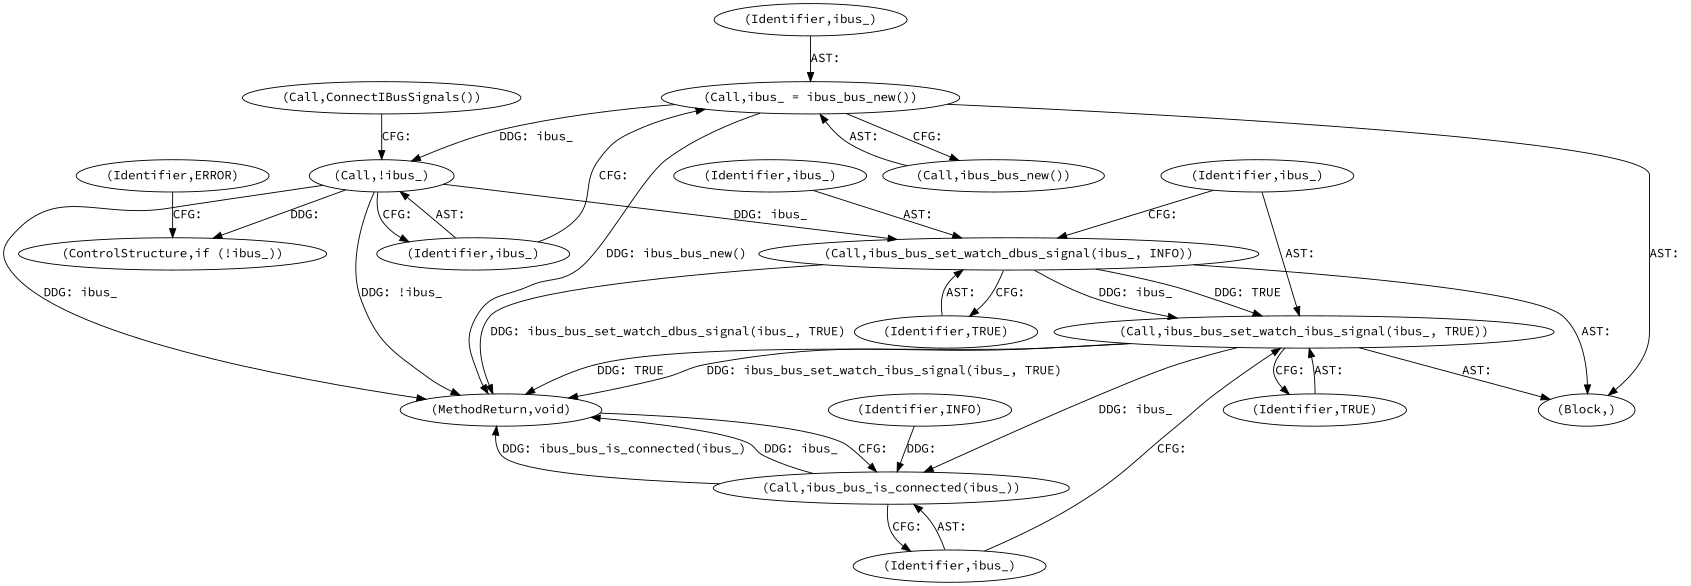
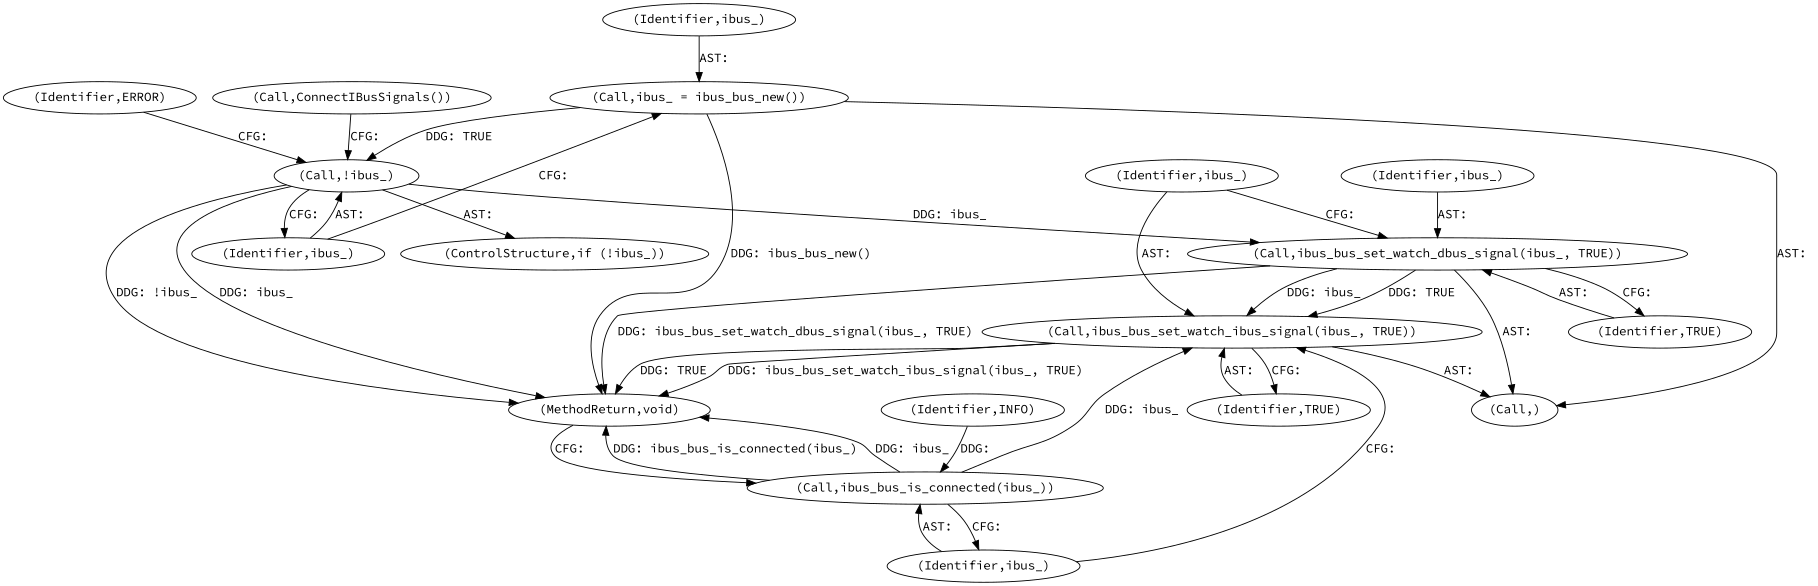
edge "(Call,ibus_ = ibus_bus_new())" -> "(Call,!ibus_)": label "DDG: ibus_" -> "DDG: TRUE"
node "(Call,ibus_bus_new())": removed
edge "(Identifier,ERROR)" -> "(ControlStructure,if (!ibus_))": now "(Identifier,ERROR)" -> "(Call,!ibus_)"
edge "(Call,!ibus_)" -> "(ControlStructure,if (!ibus_))": label "DDG: " -> "AST: "
node "(Call,ibus_bus_set_watch_dbus_signal(ibus_, INFO))": label "(Call,ibus_bus_set_watch_dbus_signal(ibus_, INFO))" -> "(Call,ibus_bus_set_watch_dbus_signal(ibus_, TRUE))"
edge "(Call,ibus_bus_set_watch_ibus_signal(ibus_, TRUE))" -> "(Call,ibus_bus_is_connected(ibus_))": reversed
node "(Block,)": label "(Block,)" -> "(Call,)"
